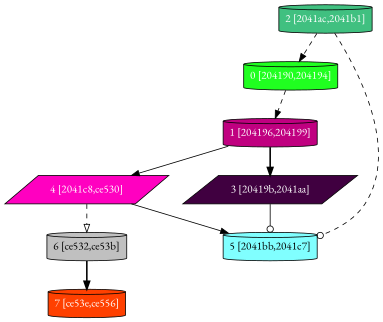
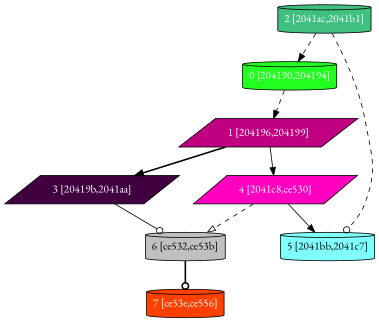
node "1 [204196,204199]": shape cylinder -> parallelogram
edge "3 [20419b,2041aa]" -> "5 [2041bb,2041c7]": now "3 [20419b,2041aa]" -> "6 [ce532,ce53b]"
edge "6 [ce532,ce53b]" -> "7 [ce53e,ce556]": arrowhead normal -> odot
